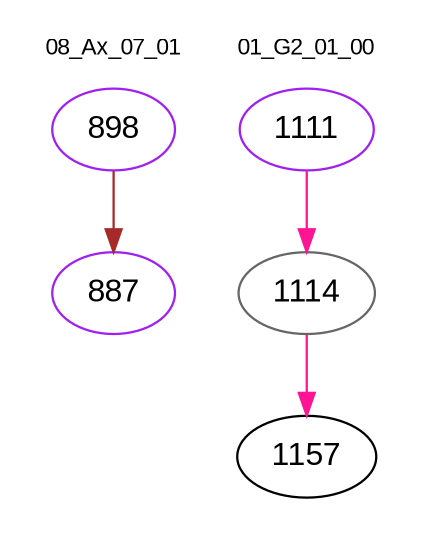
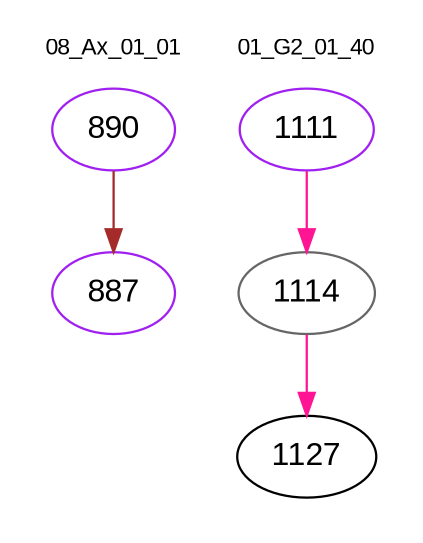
cluster "08_Ax_07_01": label "08_Ax_07_01" -> "08_Ax_01_01"
cluster "01_G2_01_00": label "01_G2_01_00" -> "01_G2_01_40"
node "898": label "898" -> "890"
node "1157": label "1157" -> "1127"
